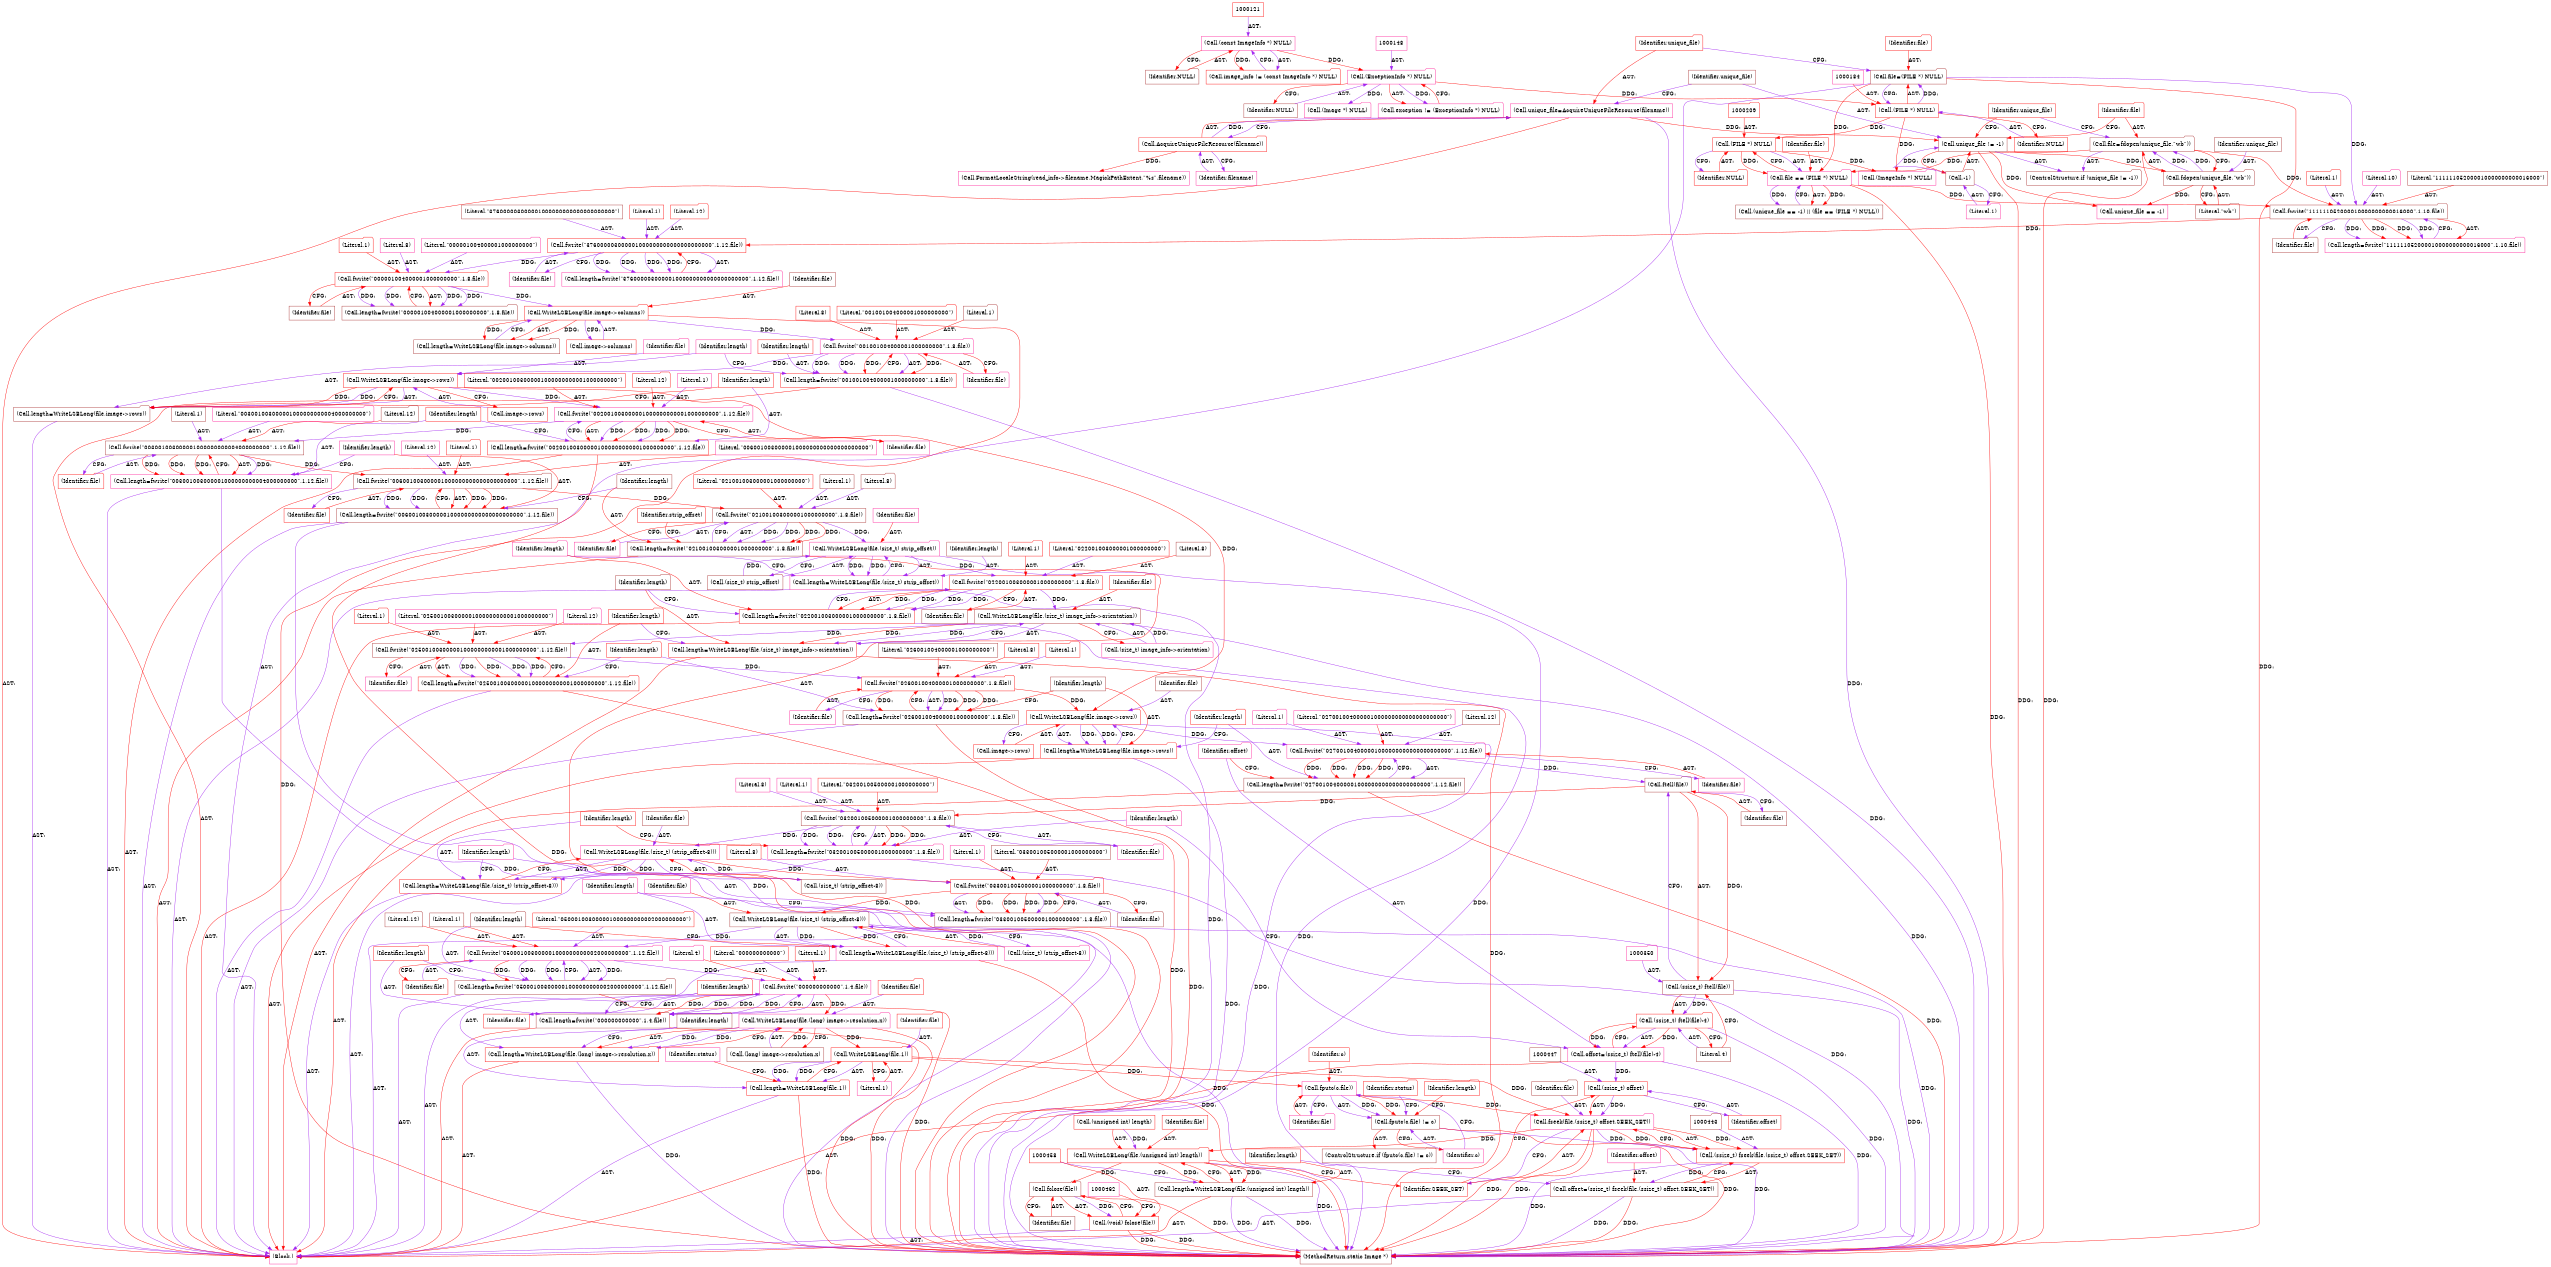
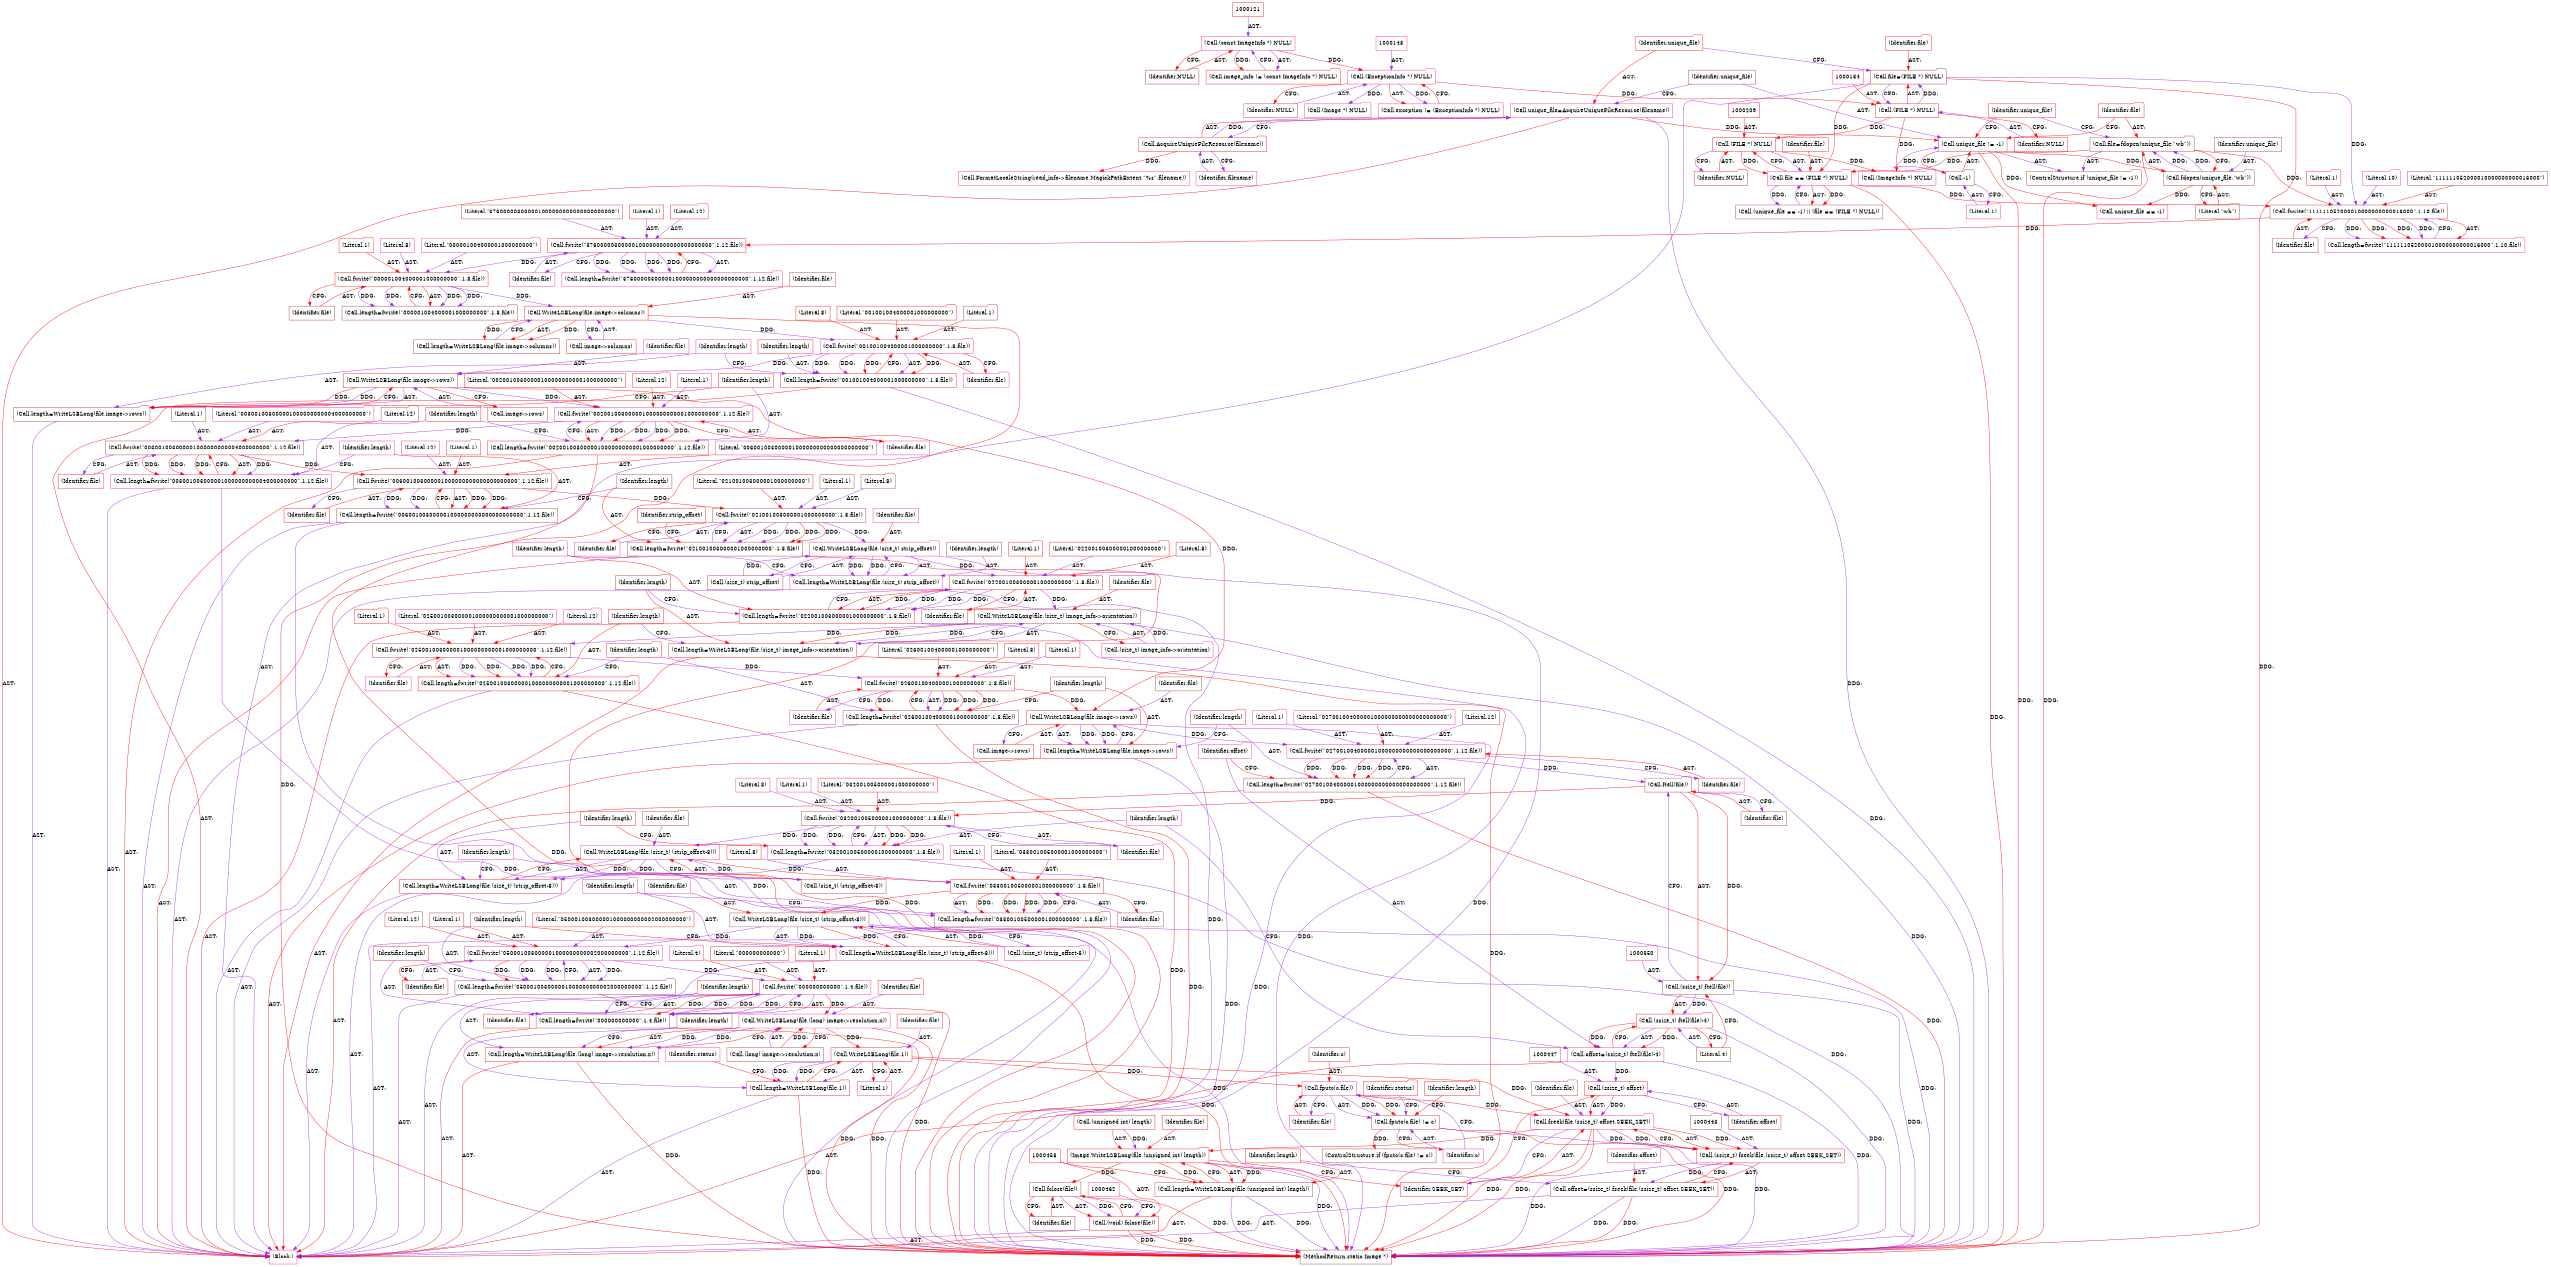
edge "(Call,fputc(c,file) != c)" -> "(ControlStructure,if (fputc(c,file) != c))": label "AST: " -> "DDG: "
node "(Call,WriteLSBLong(file,(unsigned int) length))": label "(Call,WriteLSBLong(file,(unsigned int) length))" -> "(Image,WriteLSBLong(file,(unsigned int) length))"
edge "1000458" -> "(Call,length=WriteLSBLong(file,(unsigned int) length))": color purple -> red
edge "1000462" -> "(Call,(void) fclose(file))": color red -> purple
edge "(Call,length=WriteLSBLong(file,(long) image->resolution.x))" -> "(MethodReturn,static Image *)": color purple -> red
